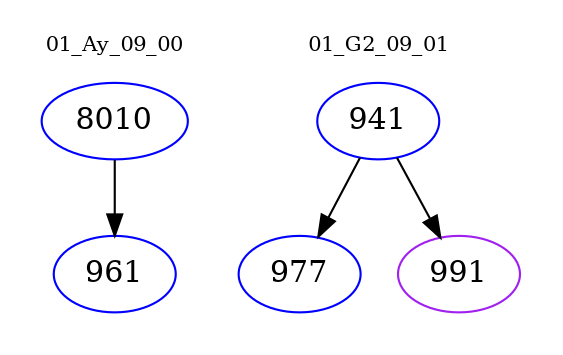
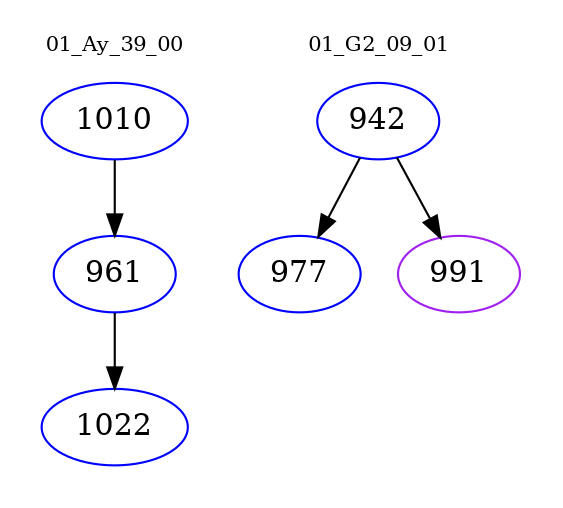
cluster "01_Ay_09_00": label "01_Ay_09_00" -> "01_Ay_39_00"
node "8010": label "8010" -> "1010"
node "941": label "941" -> "942"
node "1022": added
